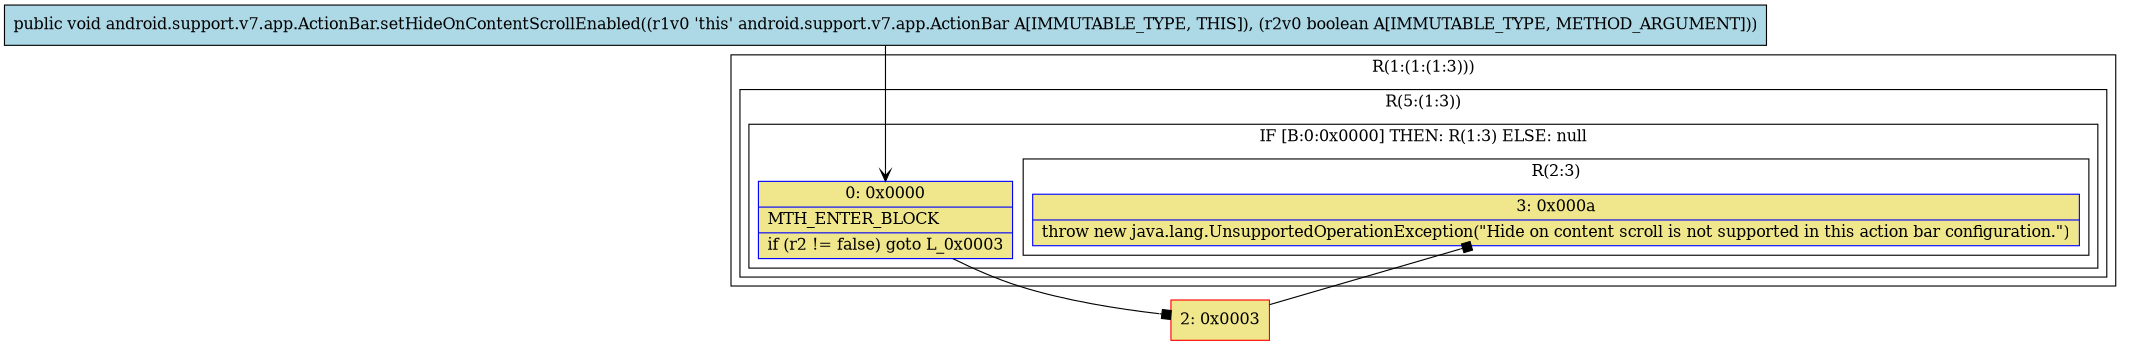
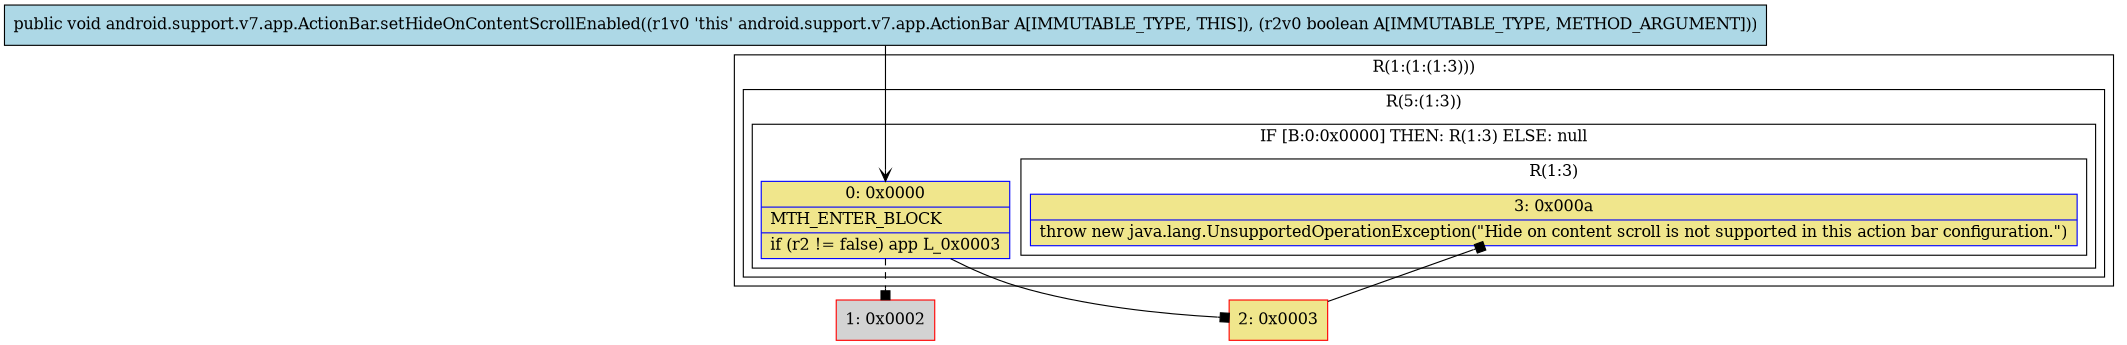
cluster "R(2:3)": label "R(2:3)" -> "R(1:3)"
node "0: 0x0000": text "if (r2 != false) goto L_0x0003" -> "if (r2 != false) app L_0x0003"
node "1: 0x0002": added
